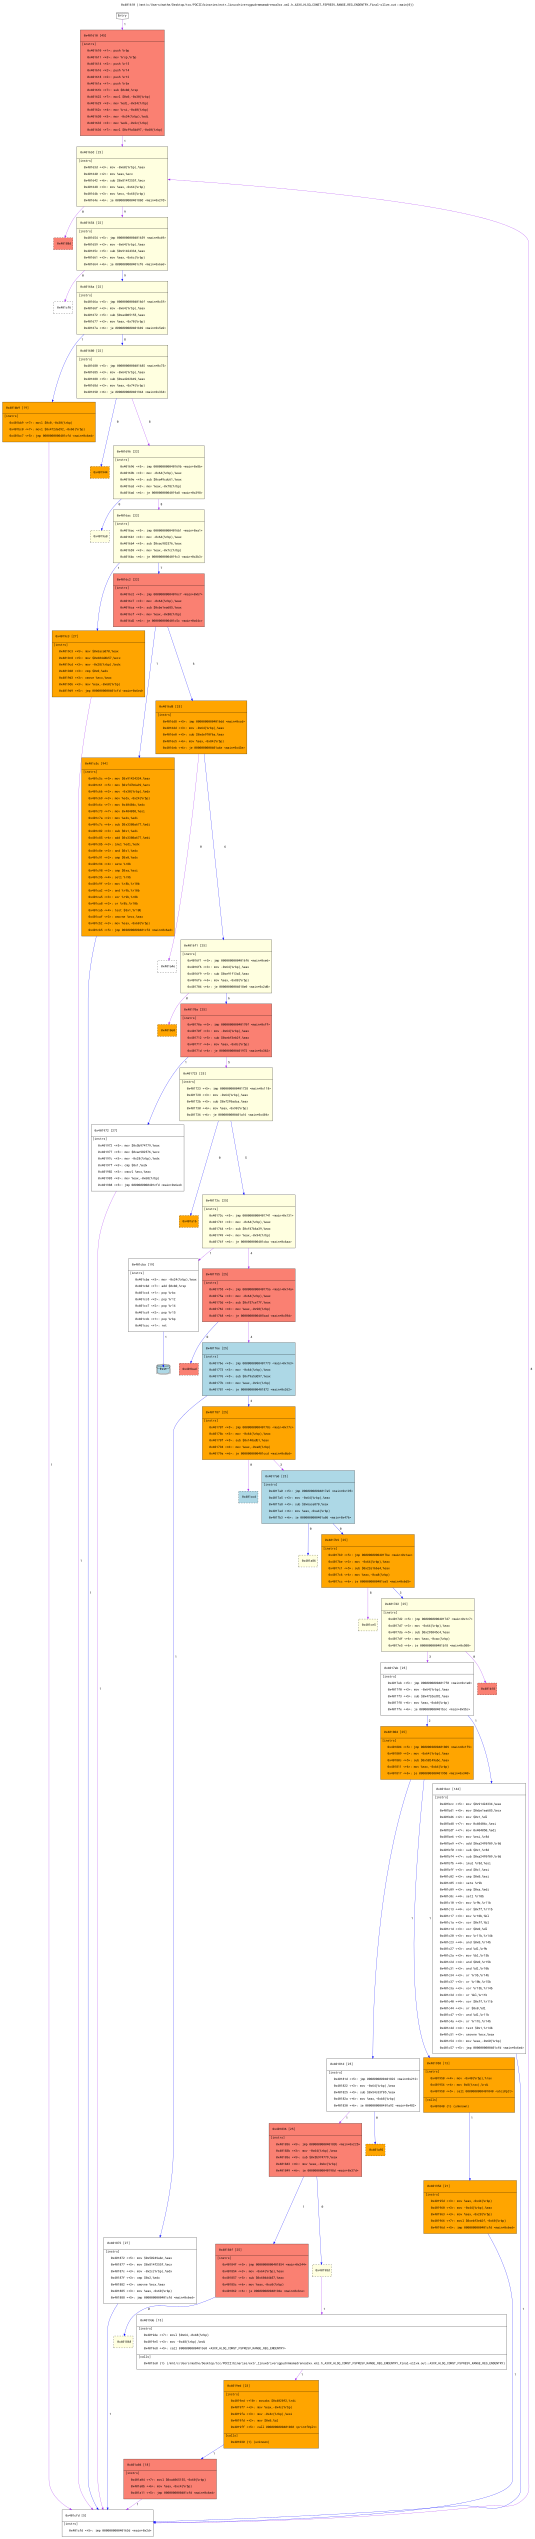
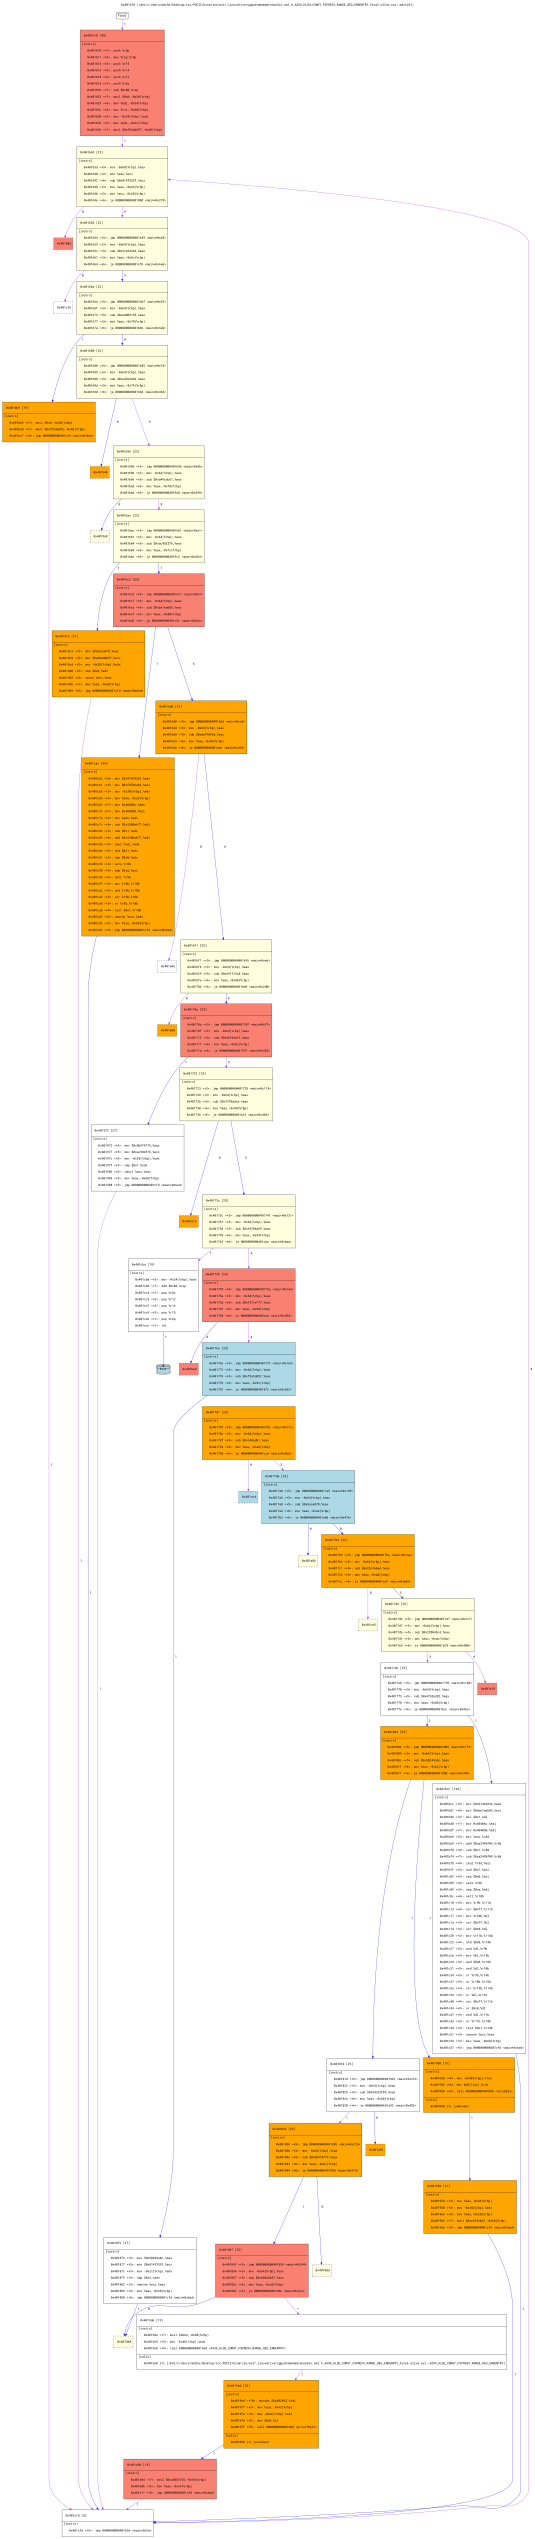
node "Entry": label "Entry" -> "Final"
edge "0x40176e [25]" -> "0x401787 [25]": removed, label "3"
node "0x401836 [25]": fillcolor salmon -> orange
edge "0x40198d" -> "0x4019de [15]": now "0x40184f [25]" -> "0x4019de [15]"
edge "0x401872 [27]" -> "0x401cfd [5]": now "0x401872 [27]" -> "0x401868"
